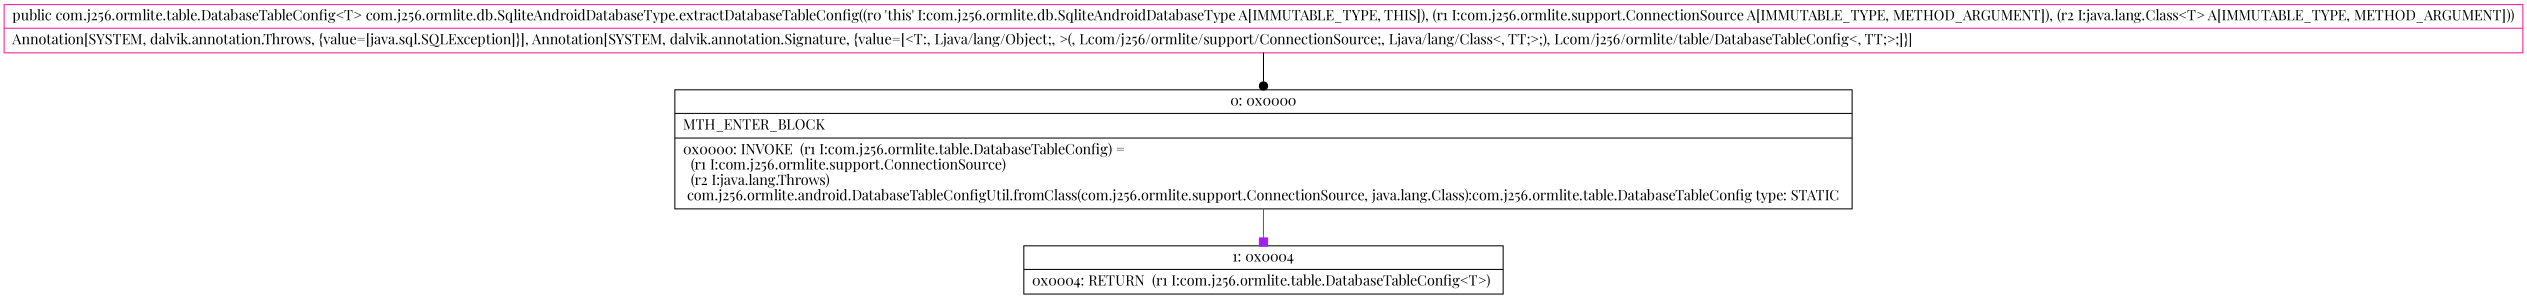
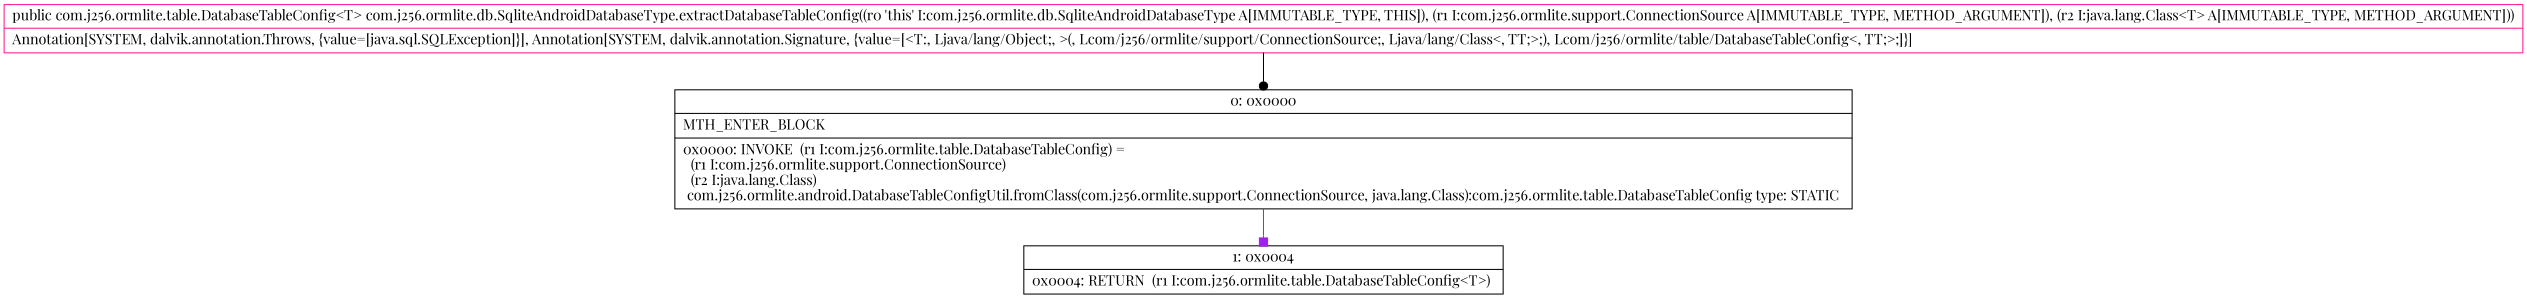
node "0: 0x0000": text "(r2 I:java.lang.Throws)" -> "(r2 I:java.lang.Class)"
